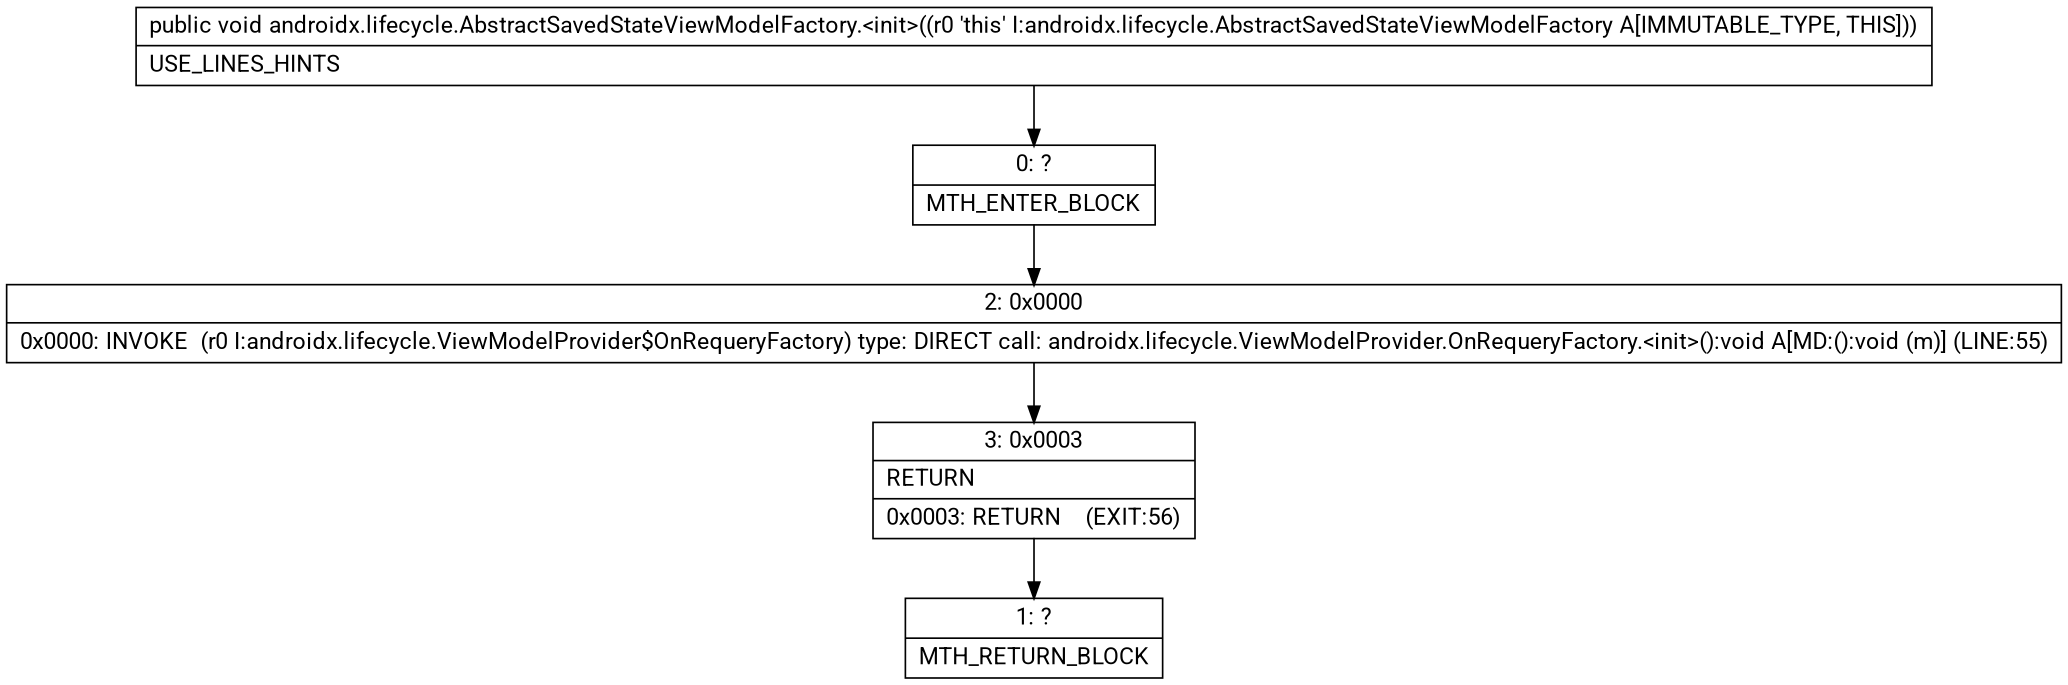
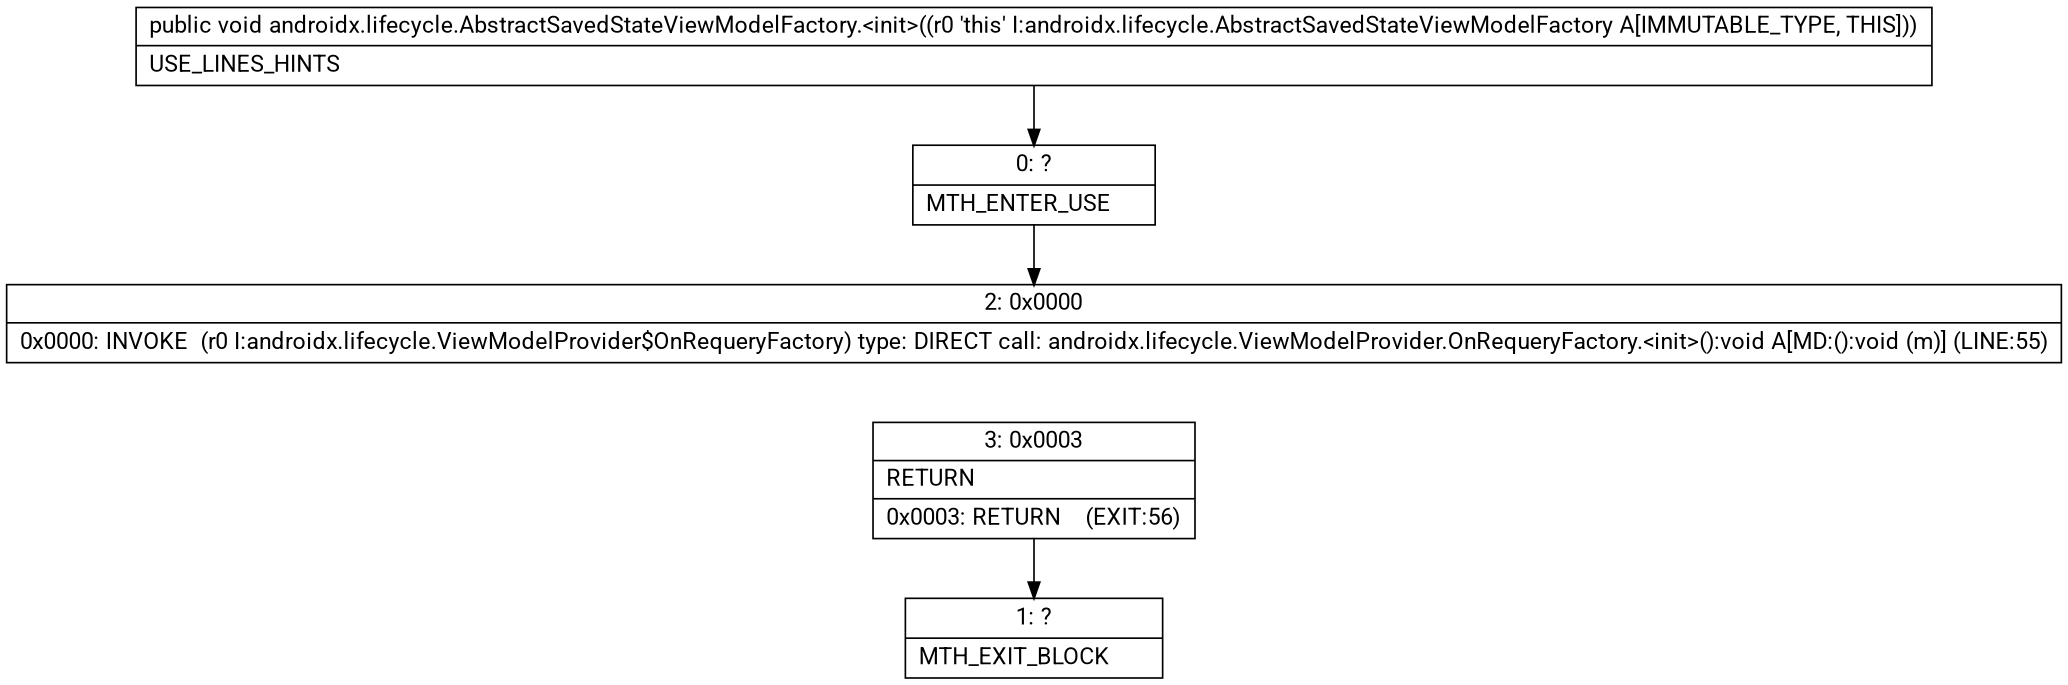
node "0: ?": text "MTH_ENTER_BLOCK" -> "MTH_ENTER_USE"
edge "2: 0x0000" -> "3: 0x0003": removed
node "1: ?": text "MTH_RETURN_BLOCK" -> "MTH_EXIT_BLOCK"
